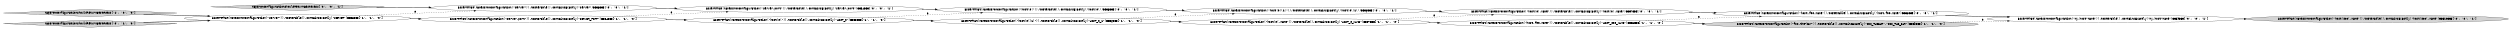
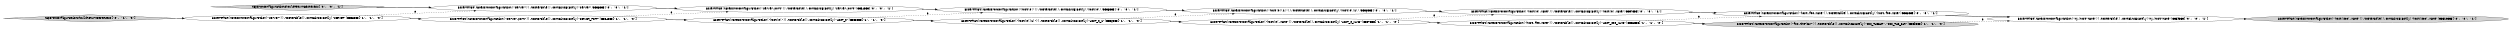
node "mapFromConfigurationShouldReturnBestGuess['1', '0', '0']": removed
